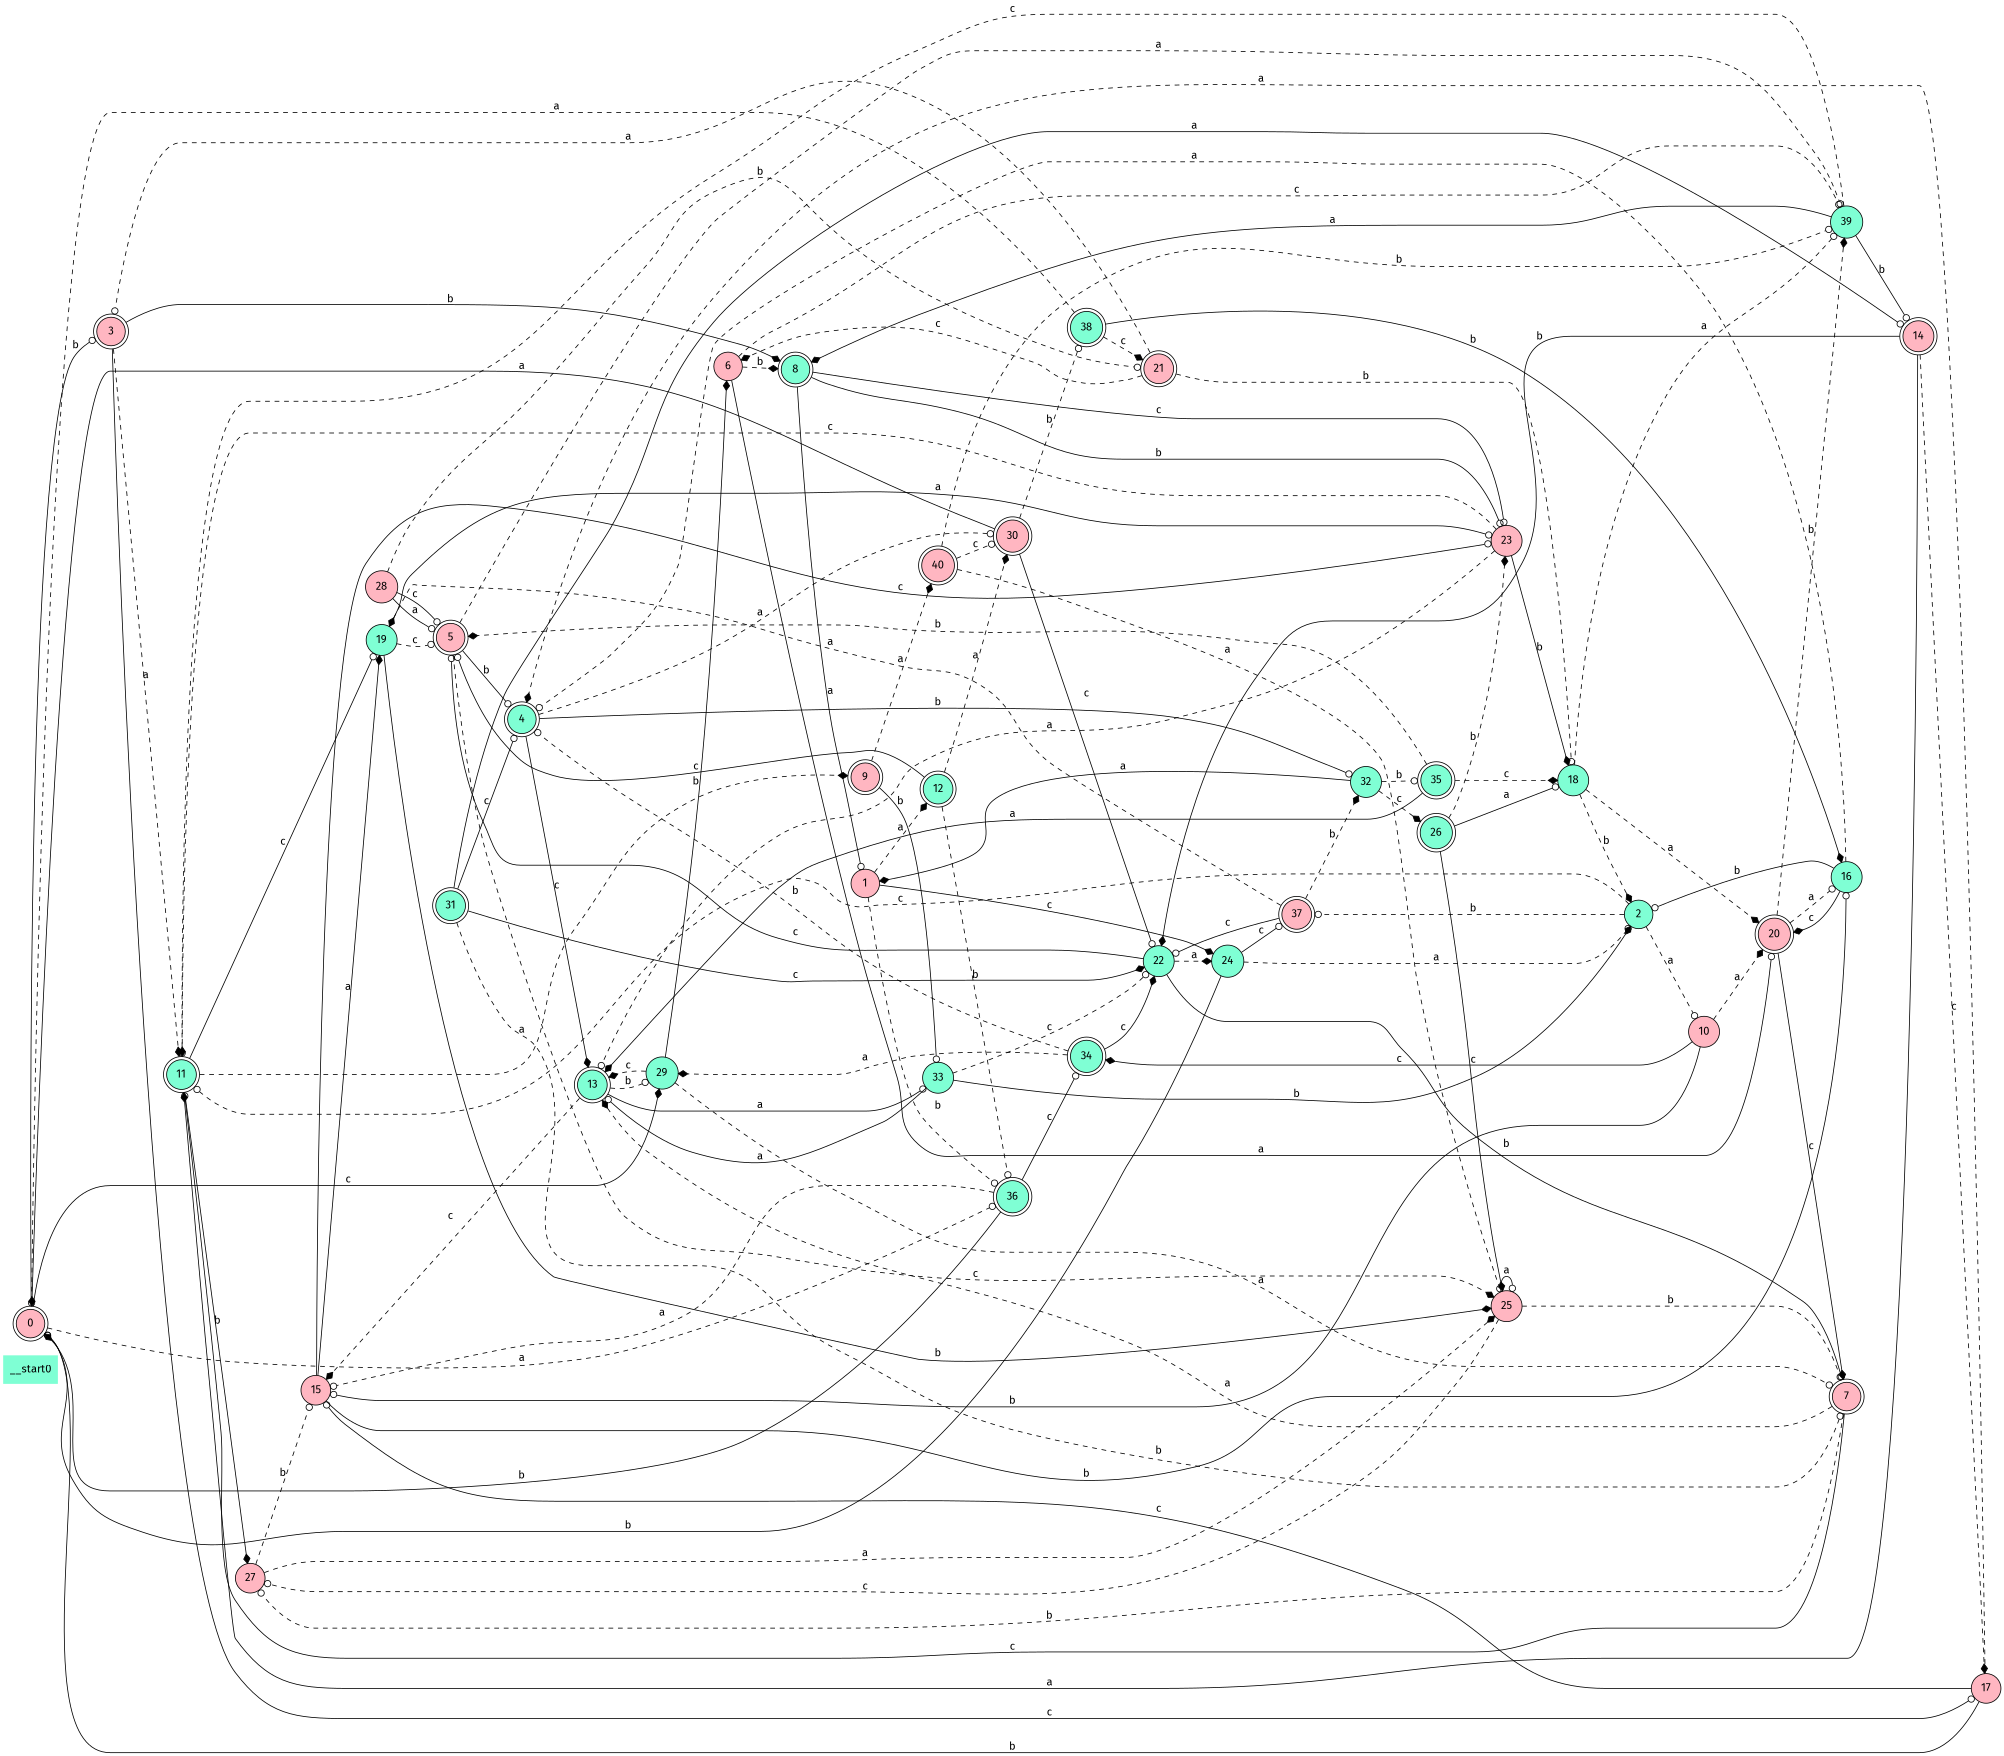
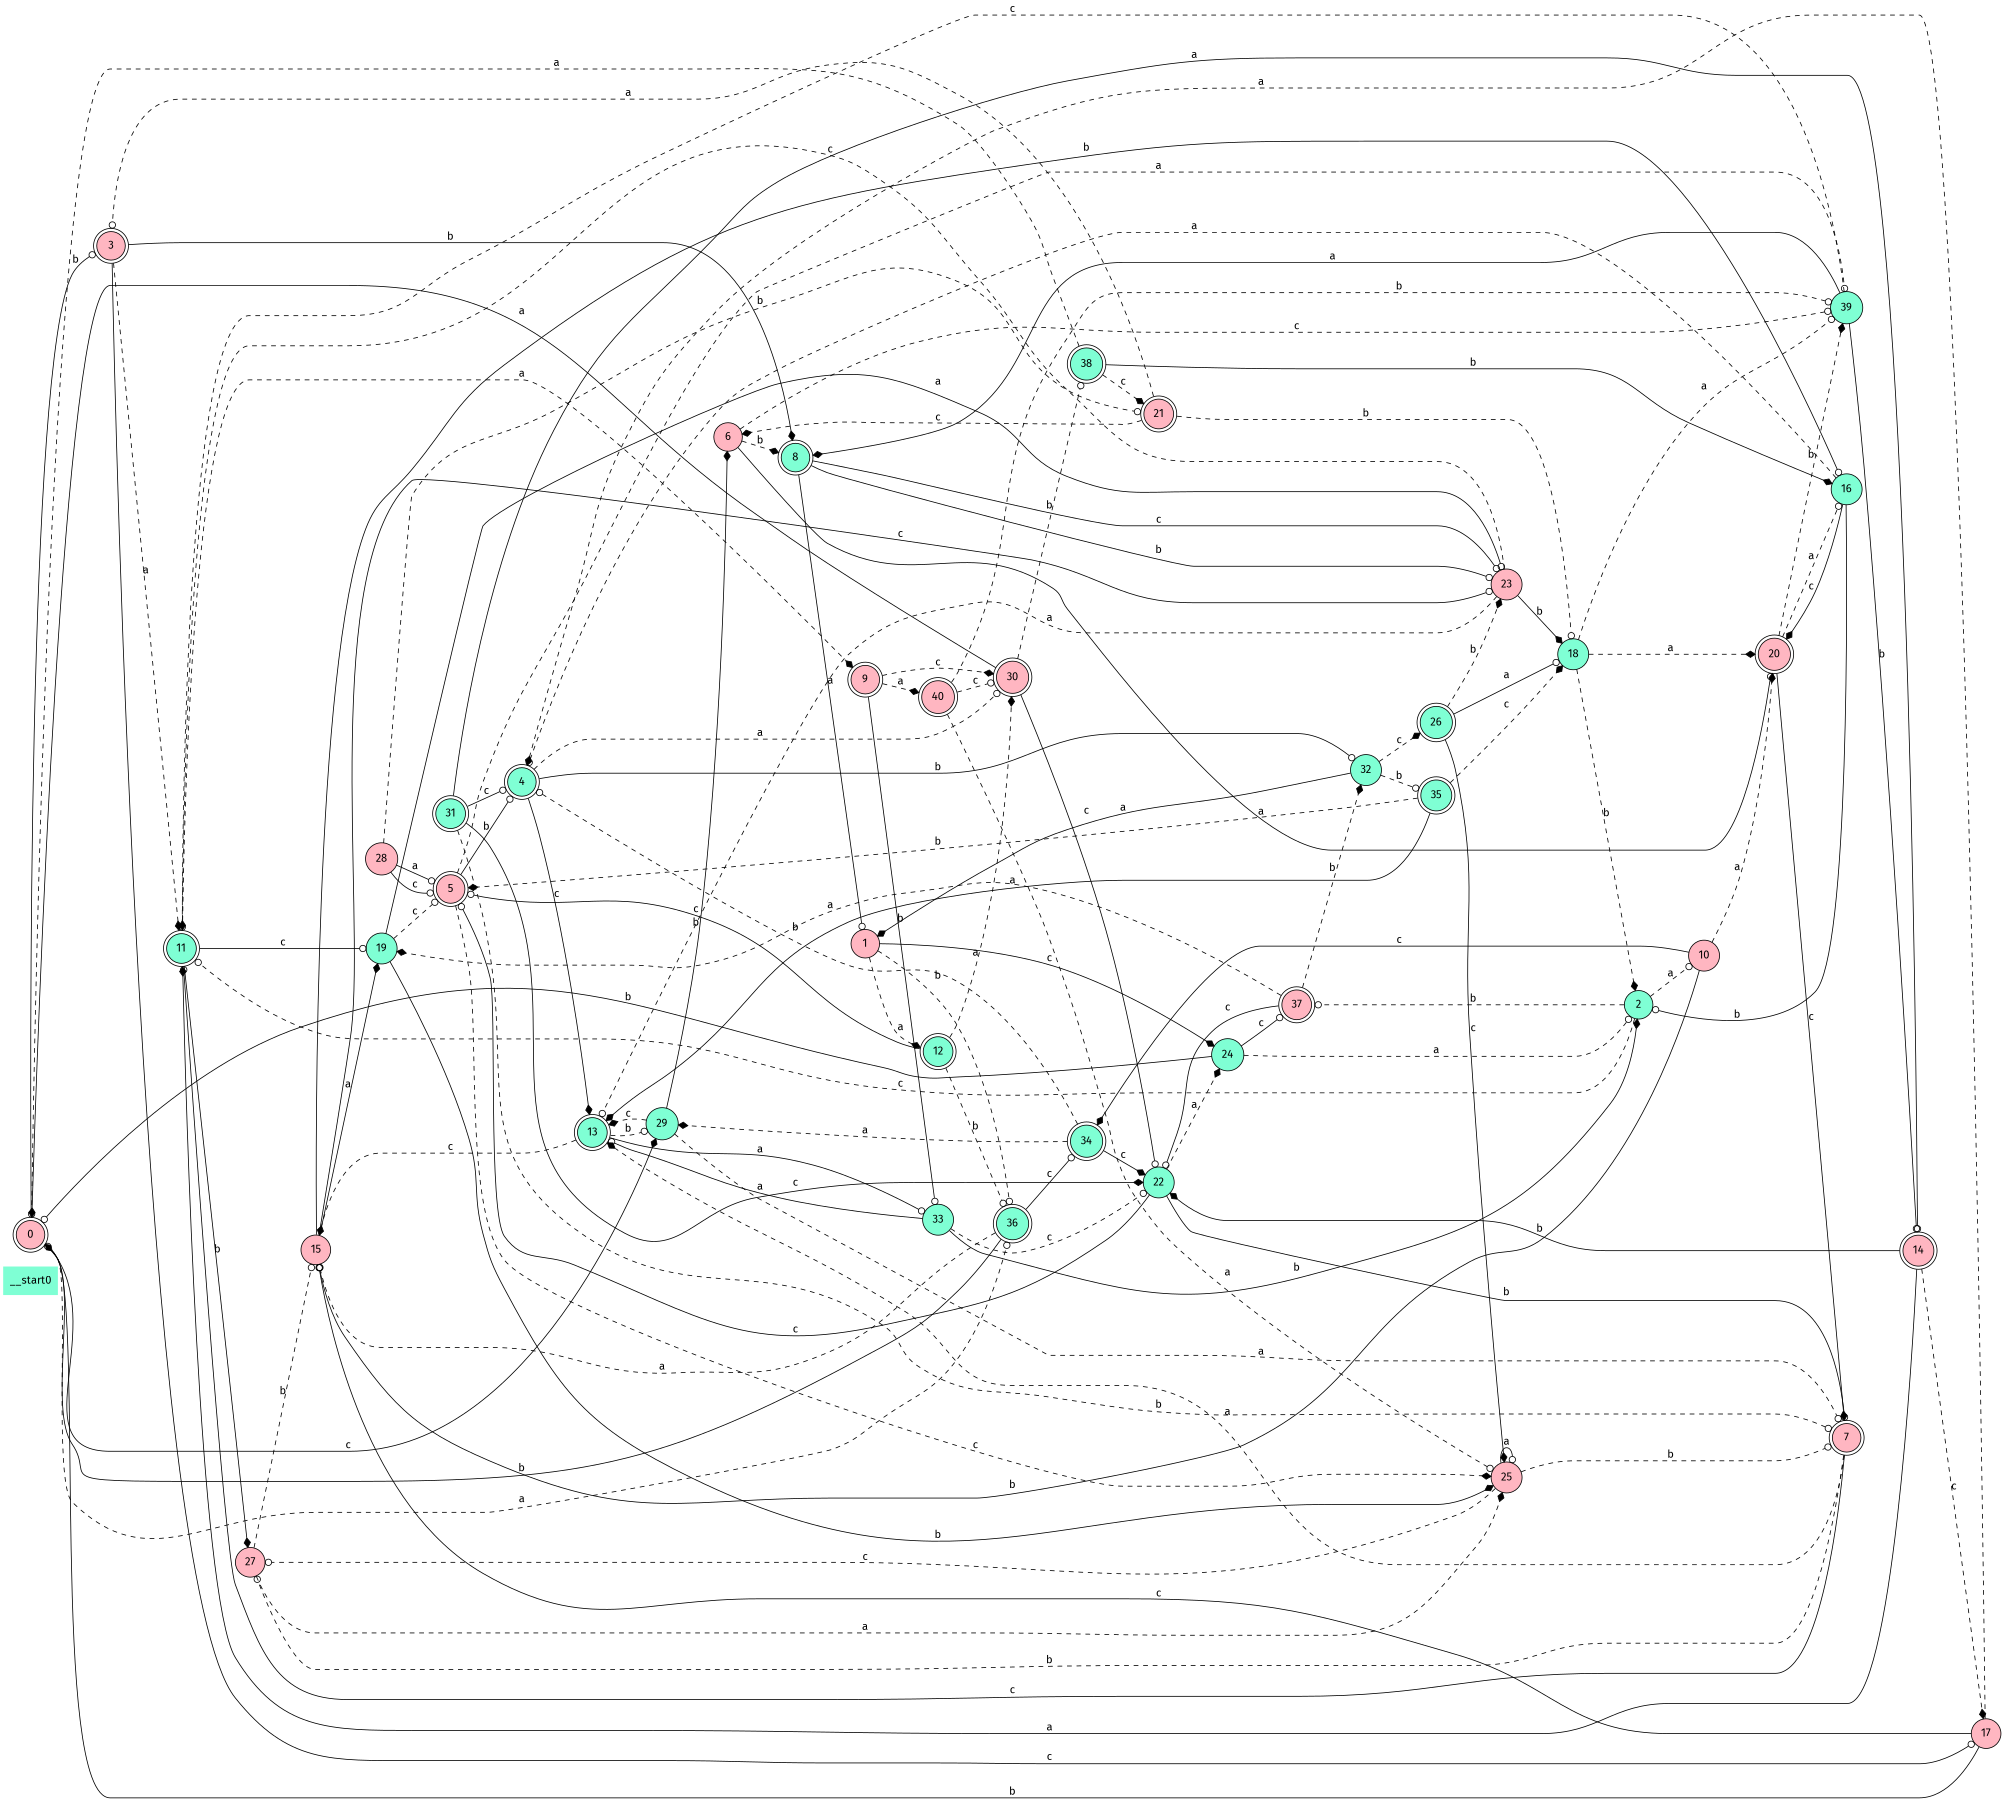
edge "9" -> "30": added, label "c"
